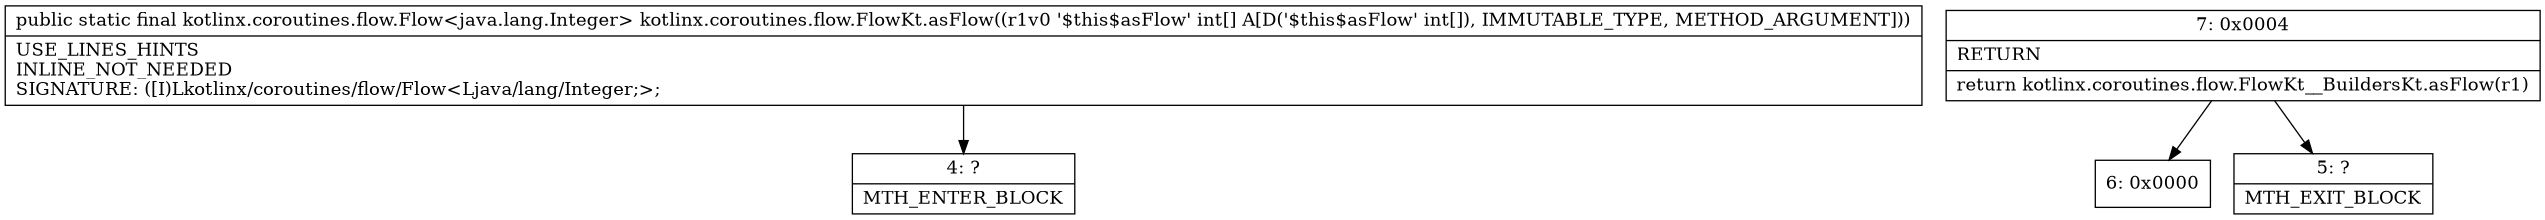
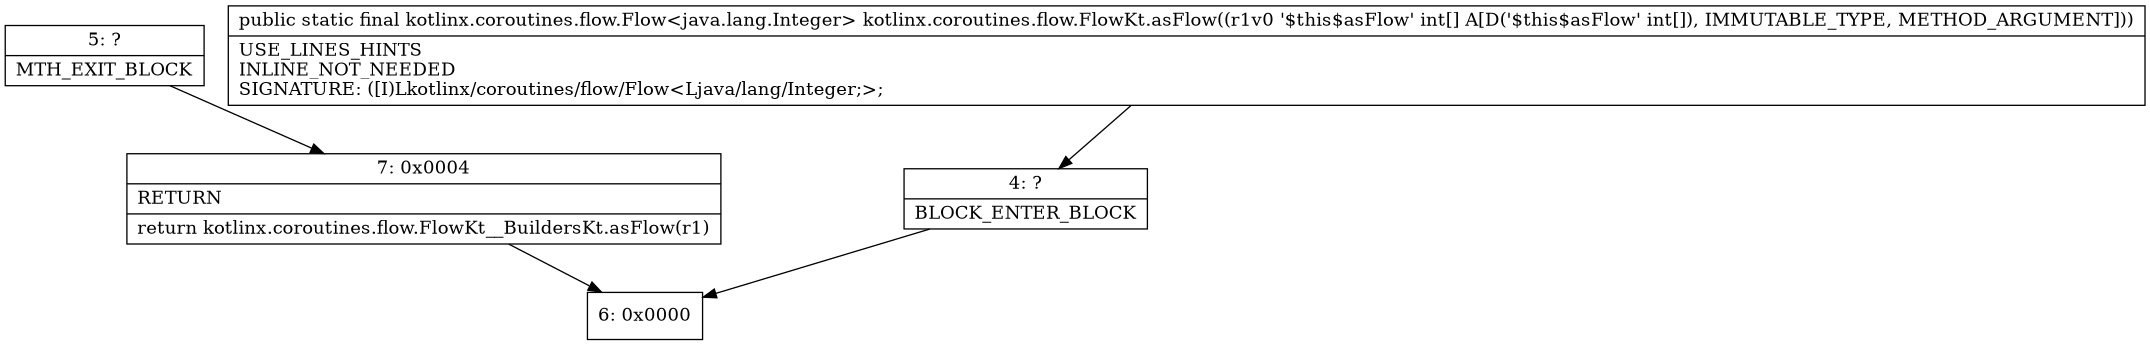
edge "7: 0x0004" -> "5: ?": reversed
node "4: ?": text "MTH_ENTER_BLOCK" -> "BLOCK_ENTER_BLOCK"
edge "4: ?" -> "6: 0x0000": added
